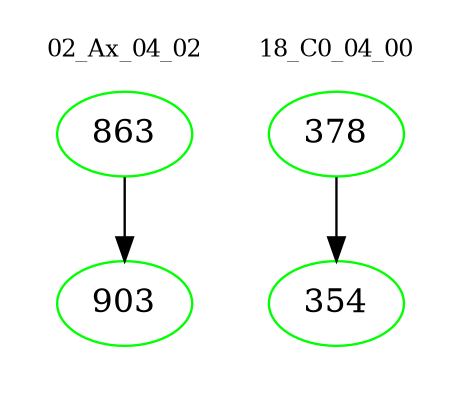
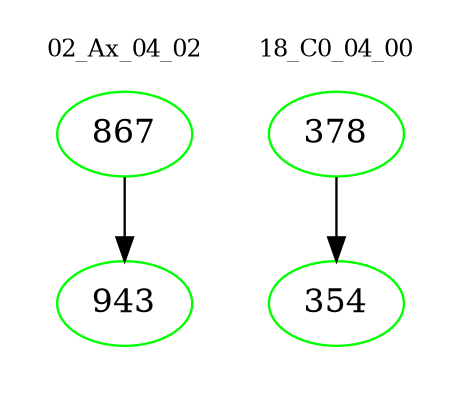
node "863": label "863" -> "867"
node "903": label "903" -> "943"
